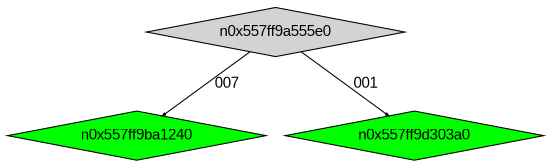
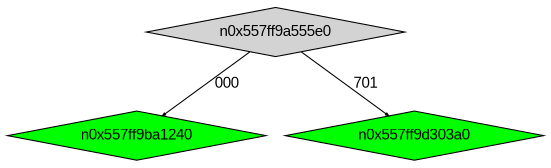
edge "n0x557ff9a555e0" -> "n0x557ff9ba1240": label "007" -> "000"
edge "n0x557ff9a555e0" -> "n0x557ff9d303a0": label "001" -> "701"
